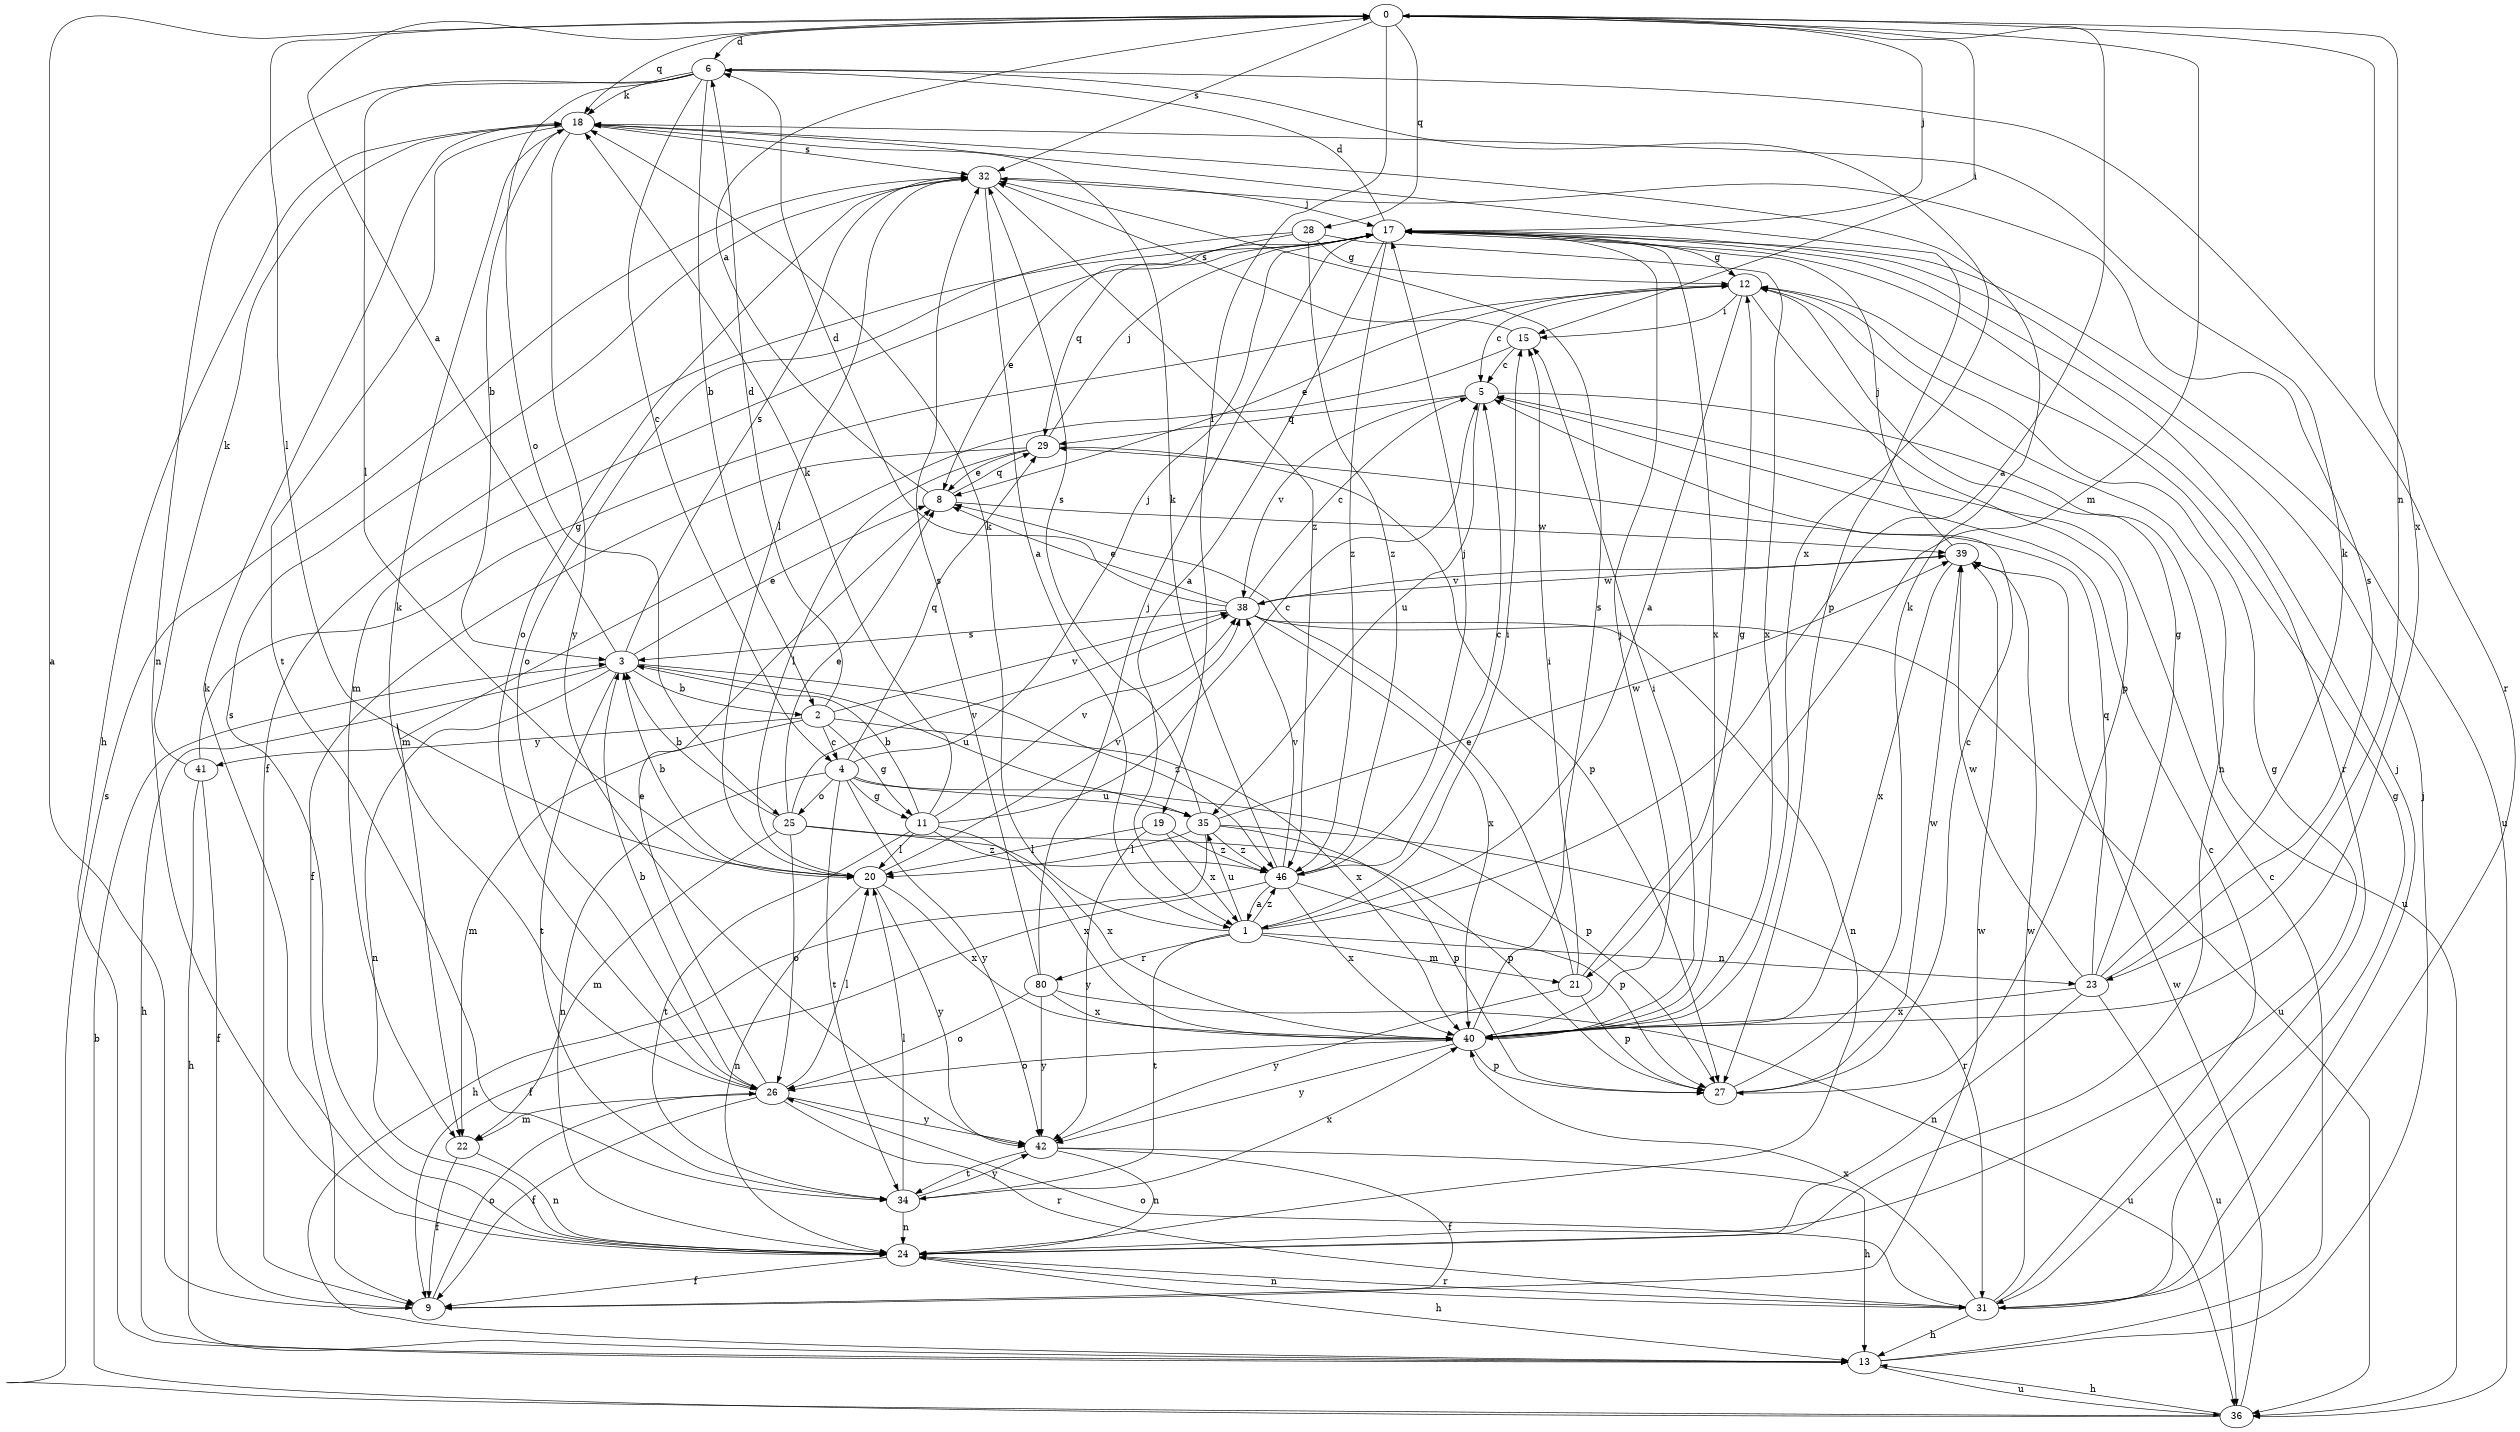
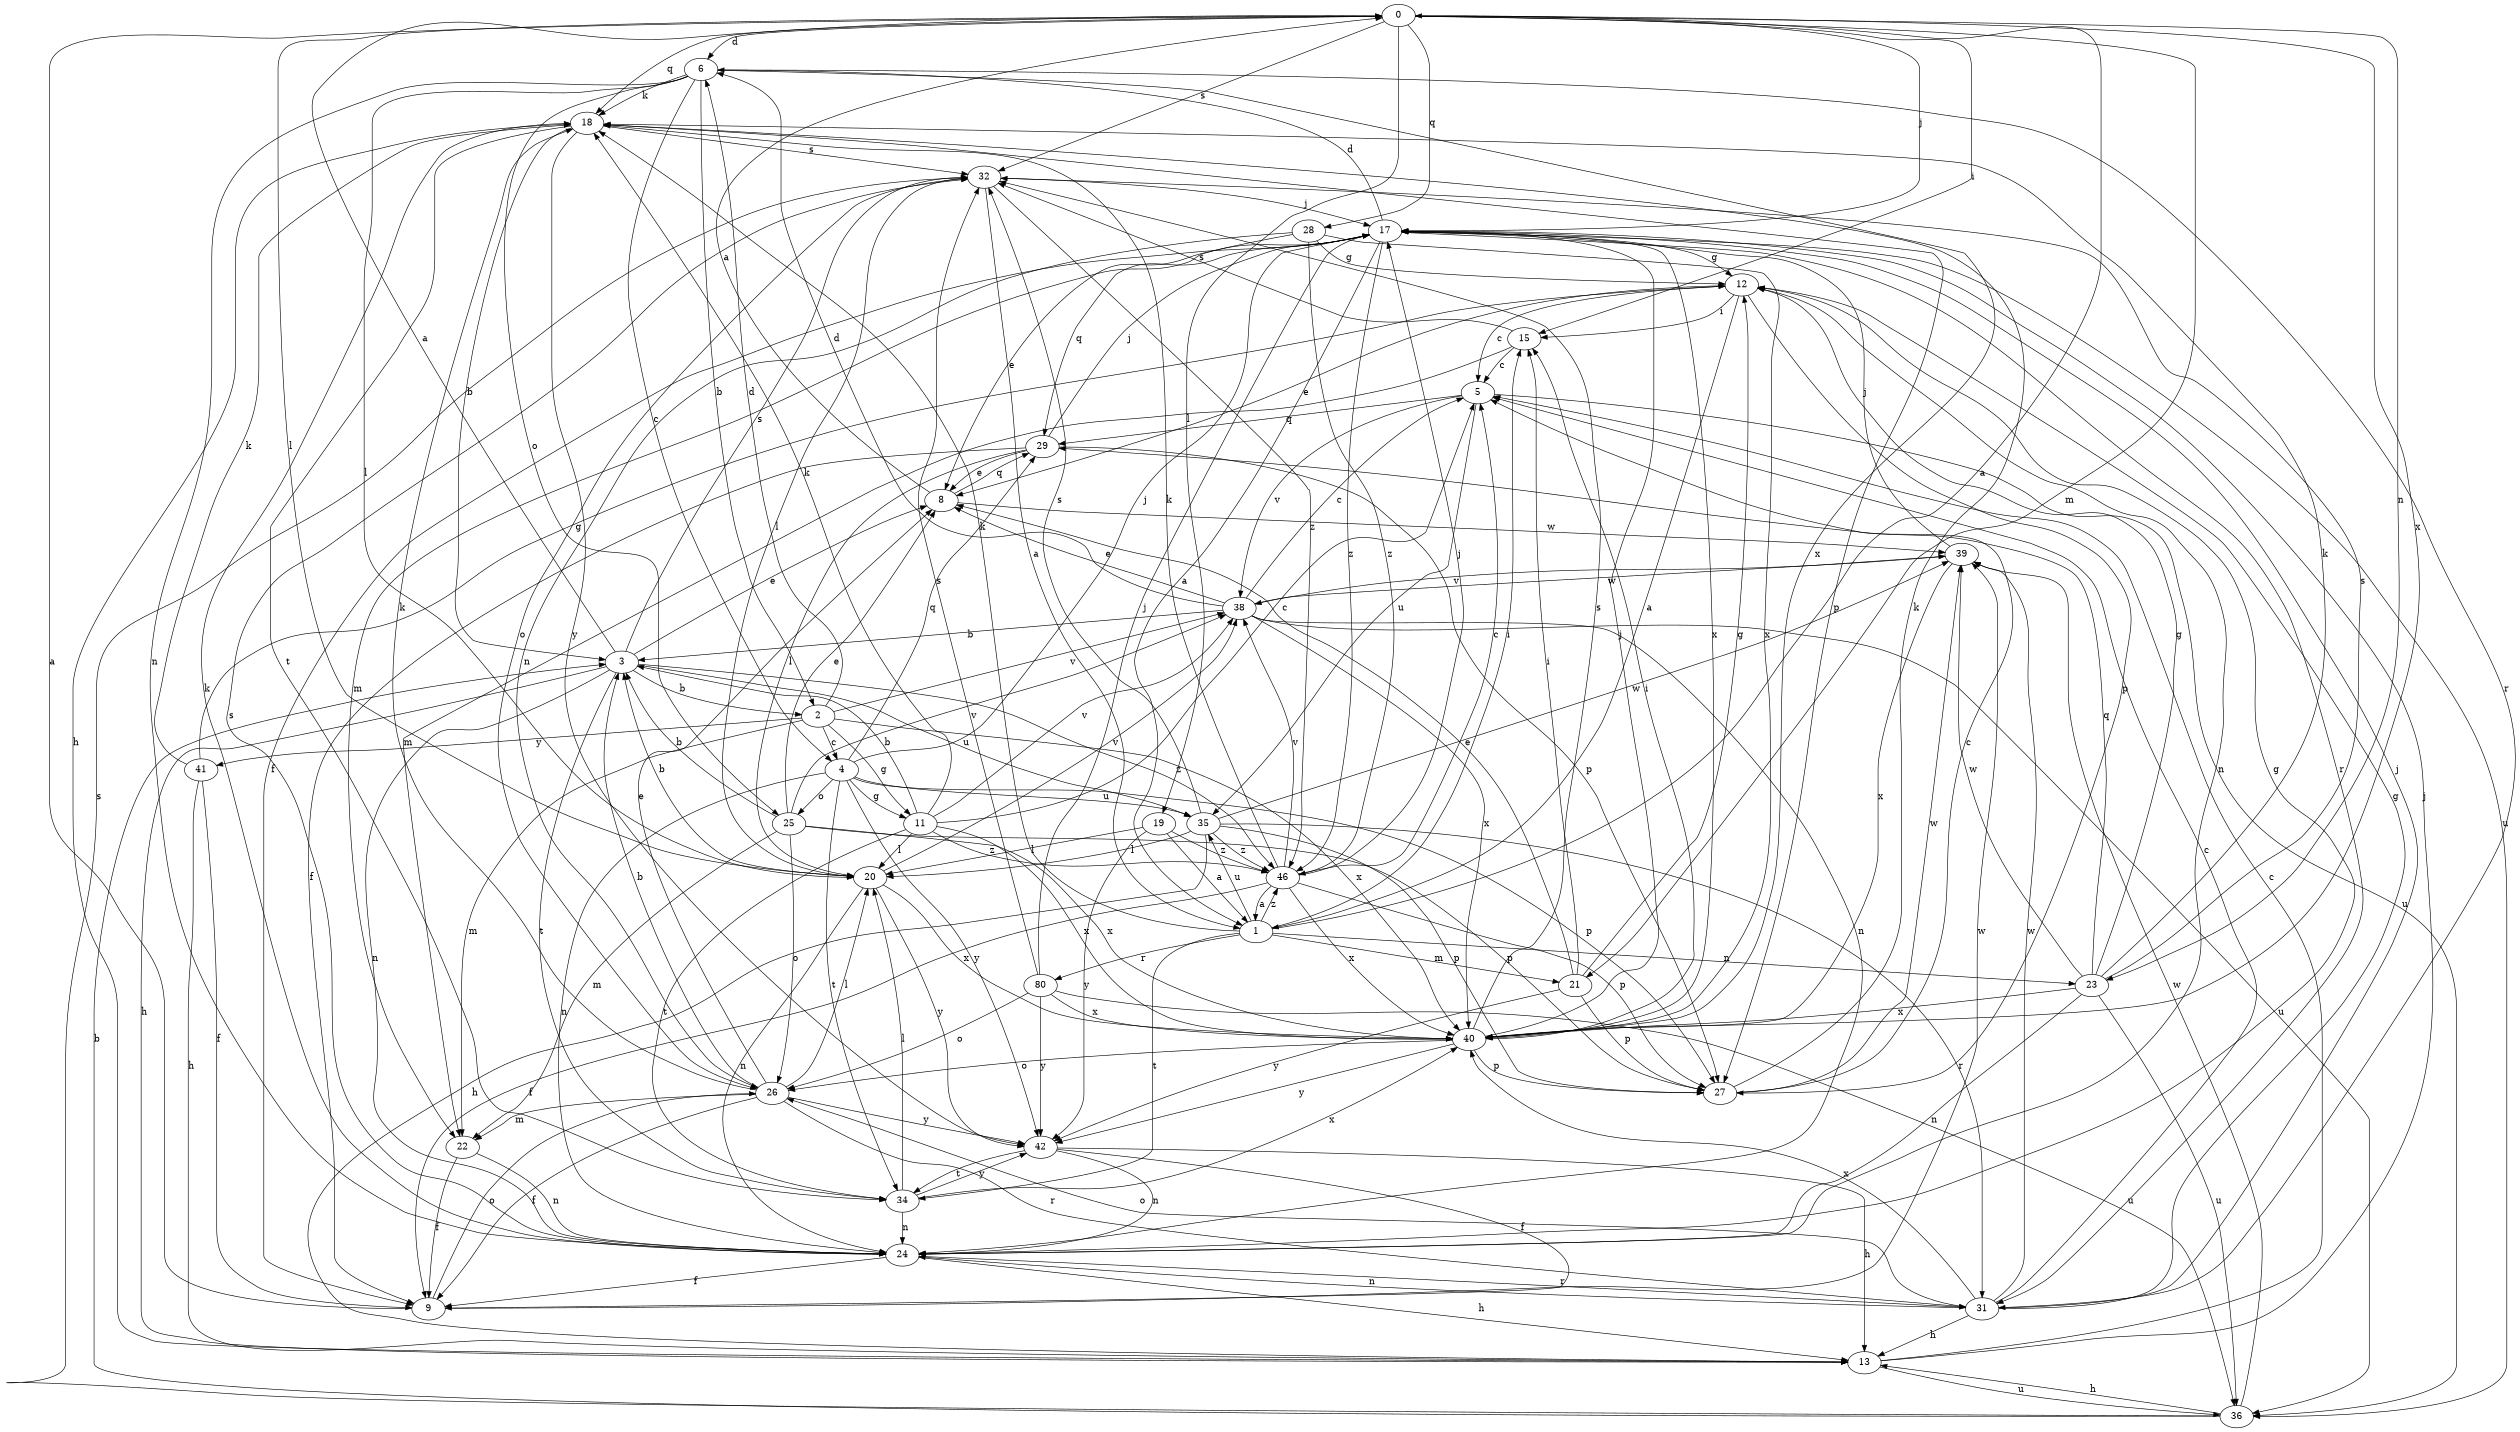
edge "38" -> "3": label "s" -> "b"
edge "28" -> "26": label "o" -> "n"
edge "19" -> "1": label "x" -> "a"
